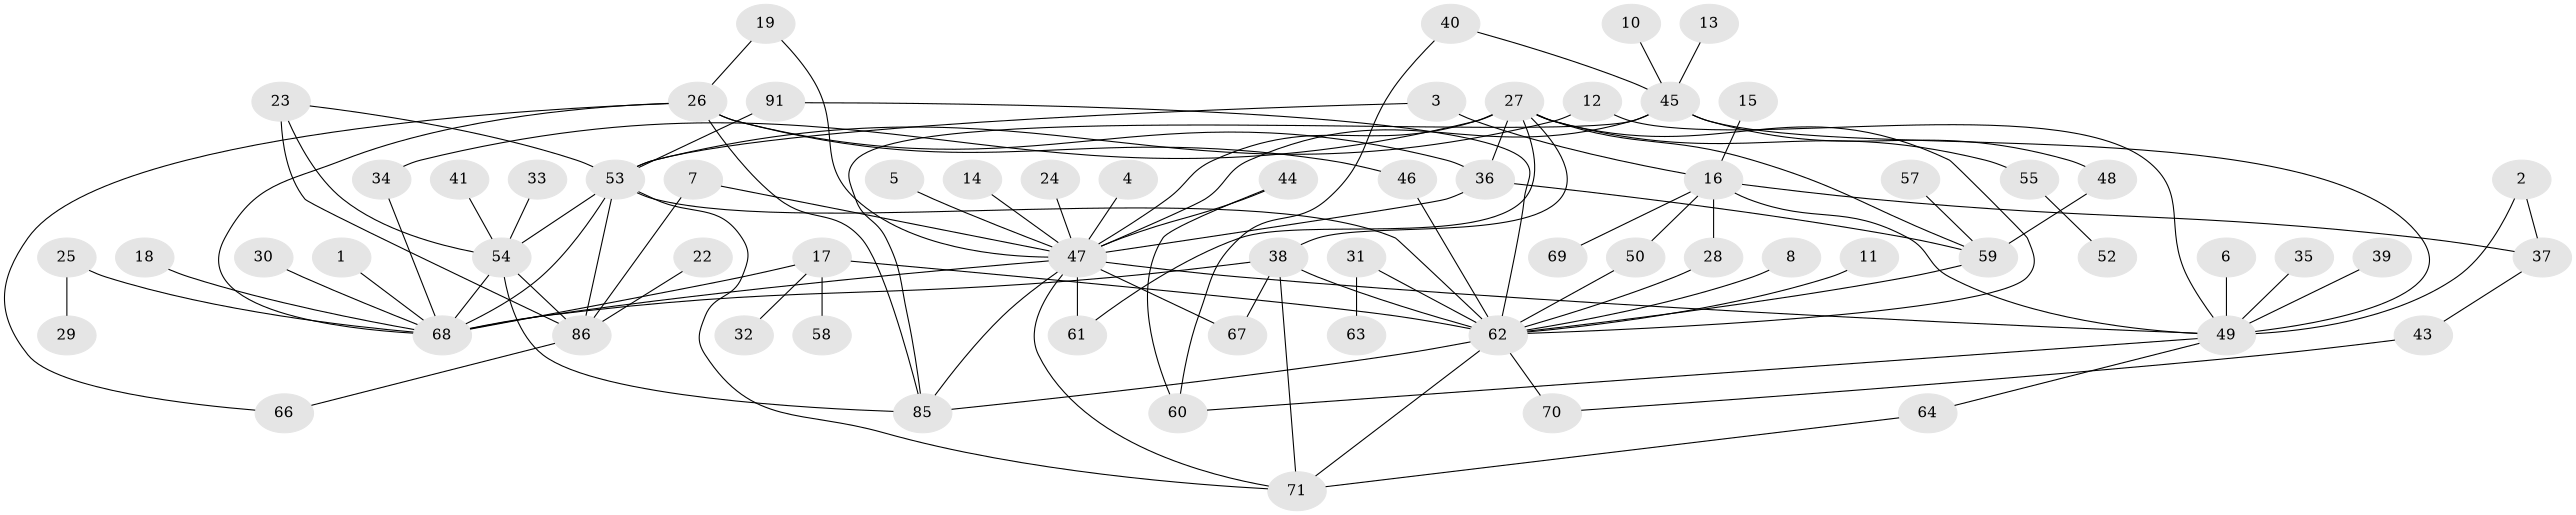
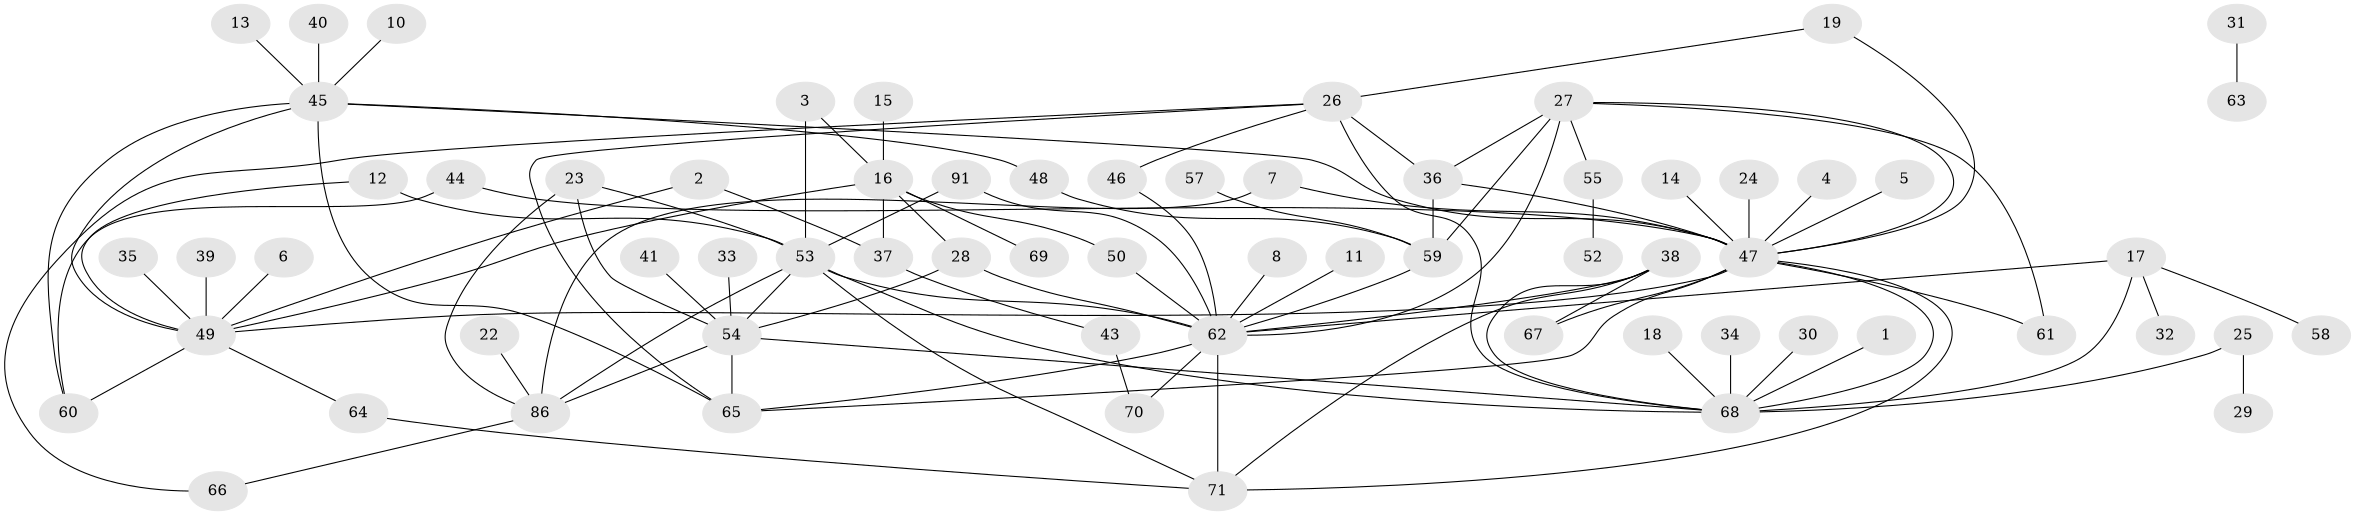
edge "27" -- "34": removed
edge "40" -- "60": now "45" -- "60"
edge "27" -- "38": removed
edge "31" -- "62": removed
edge "28" -- "54": added
node "85": label "85" -> "65"
